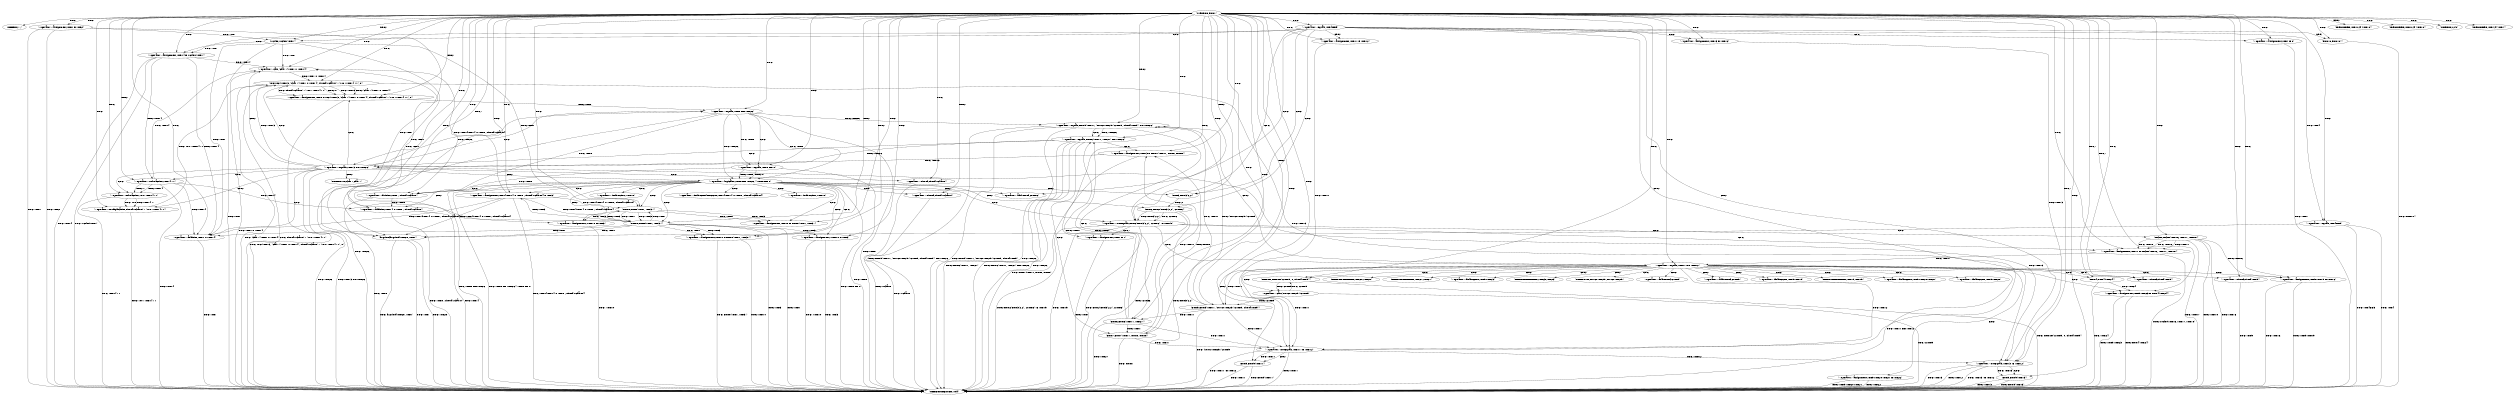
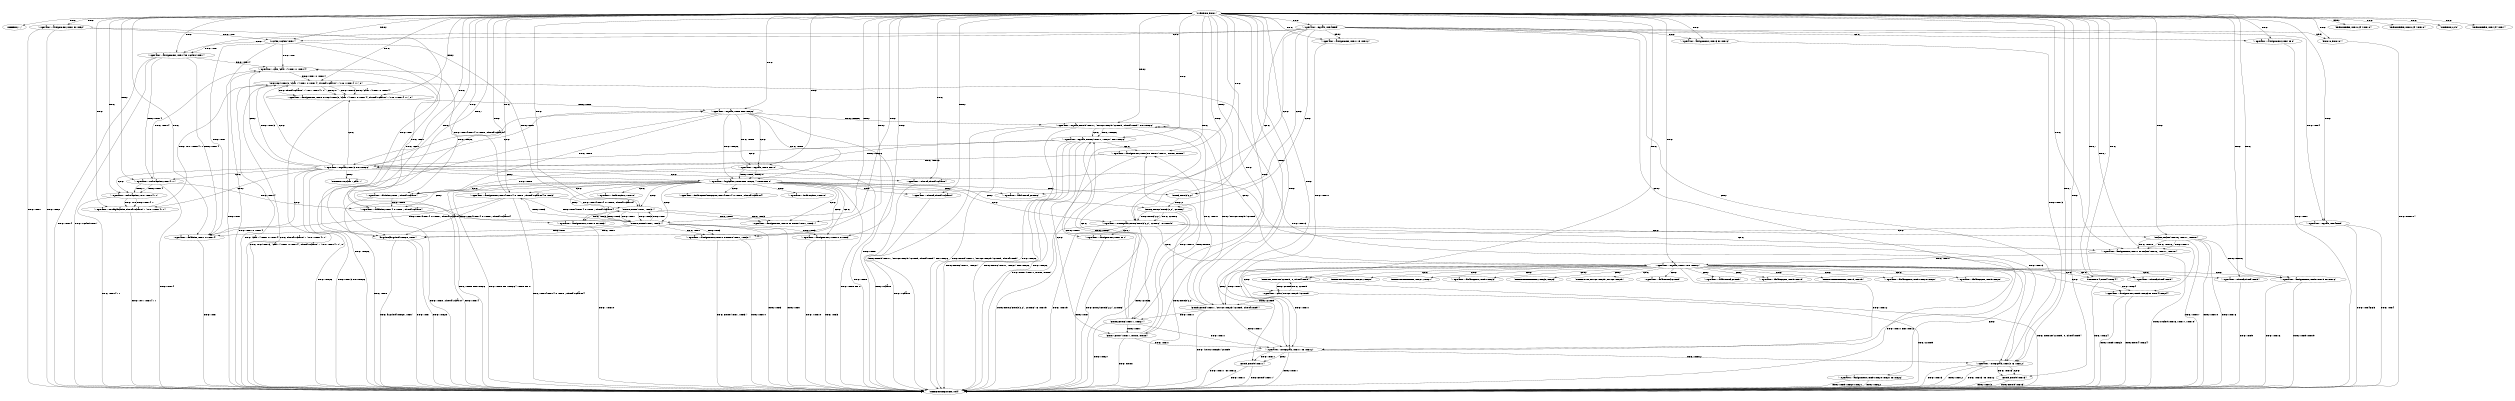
edge "(METHOD,FUN1)" -> "(<operator>.cast,(char *)(VAR1 + VAR14))": removed, label "DDG:"
edge "(<operator>.subtraction,VAR14 - 1)" -> "(<operator>.addition,VAR1 + VAR14)": removed, label "DDG: VAR14"
node "(FUN4,FUN4(VAR24))": label "(FUN4,FUN4(VAR24))" -> "(METHOD4,FUN4(VAR24))"
